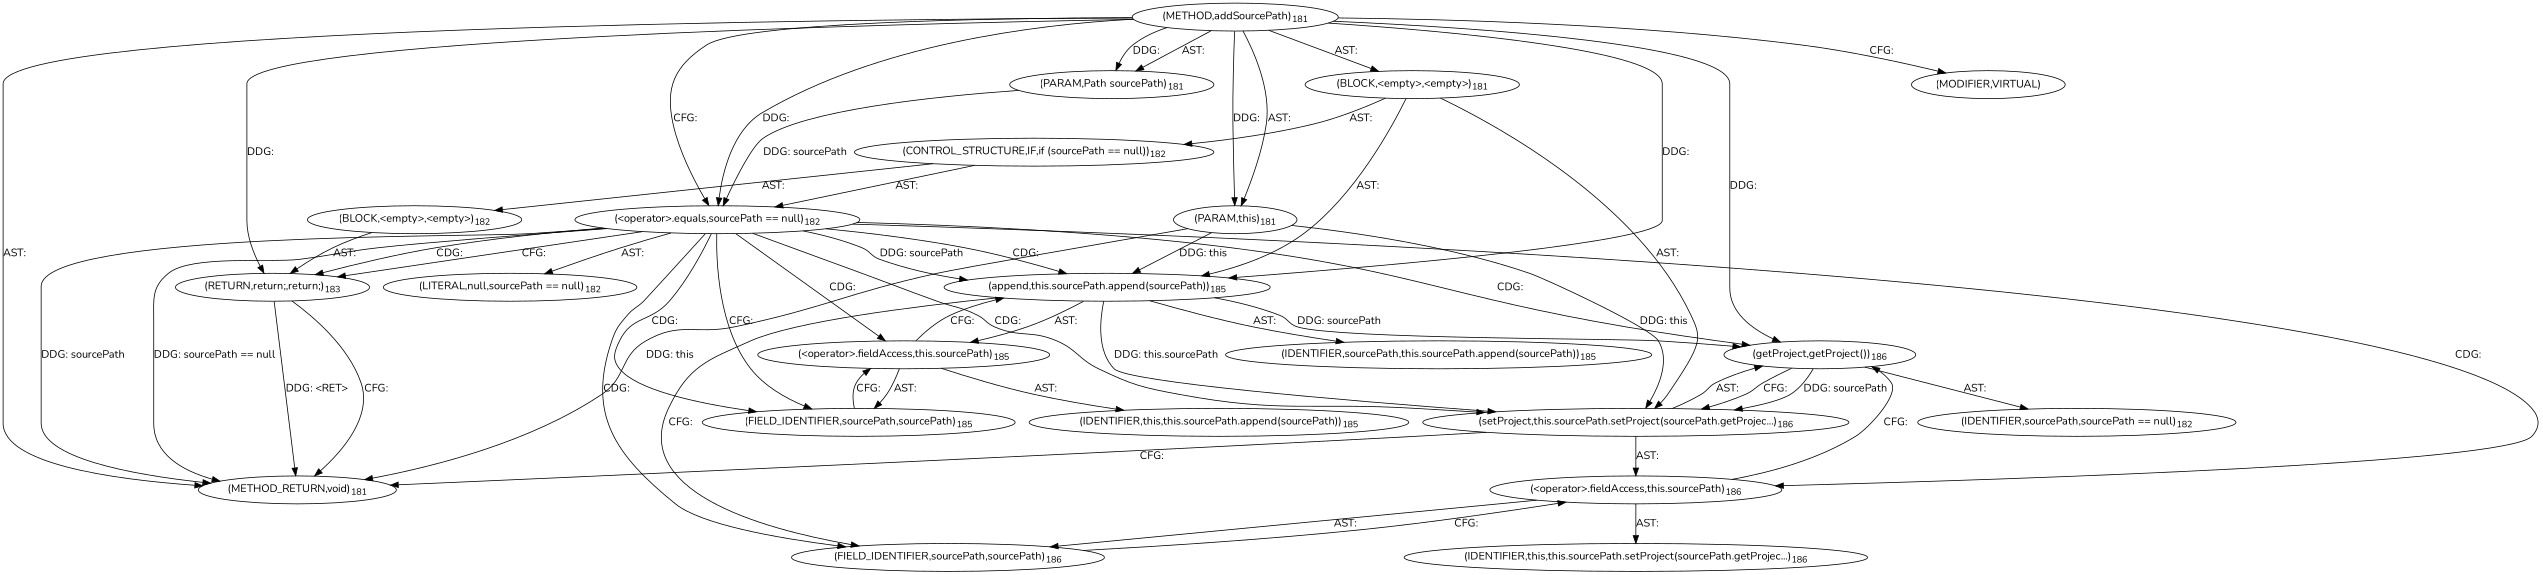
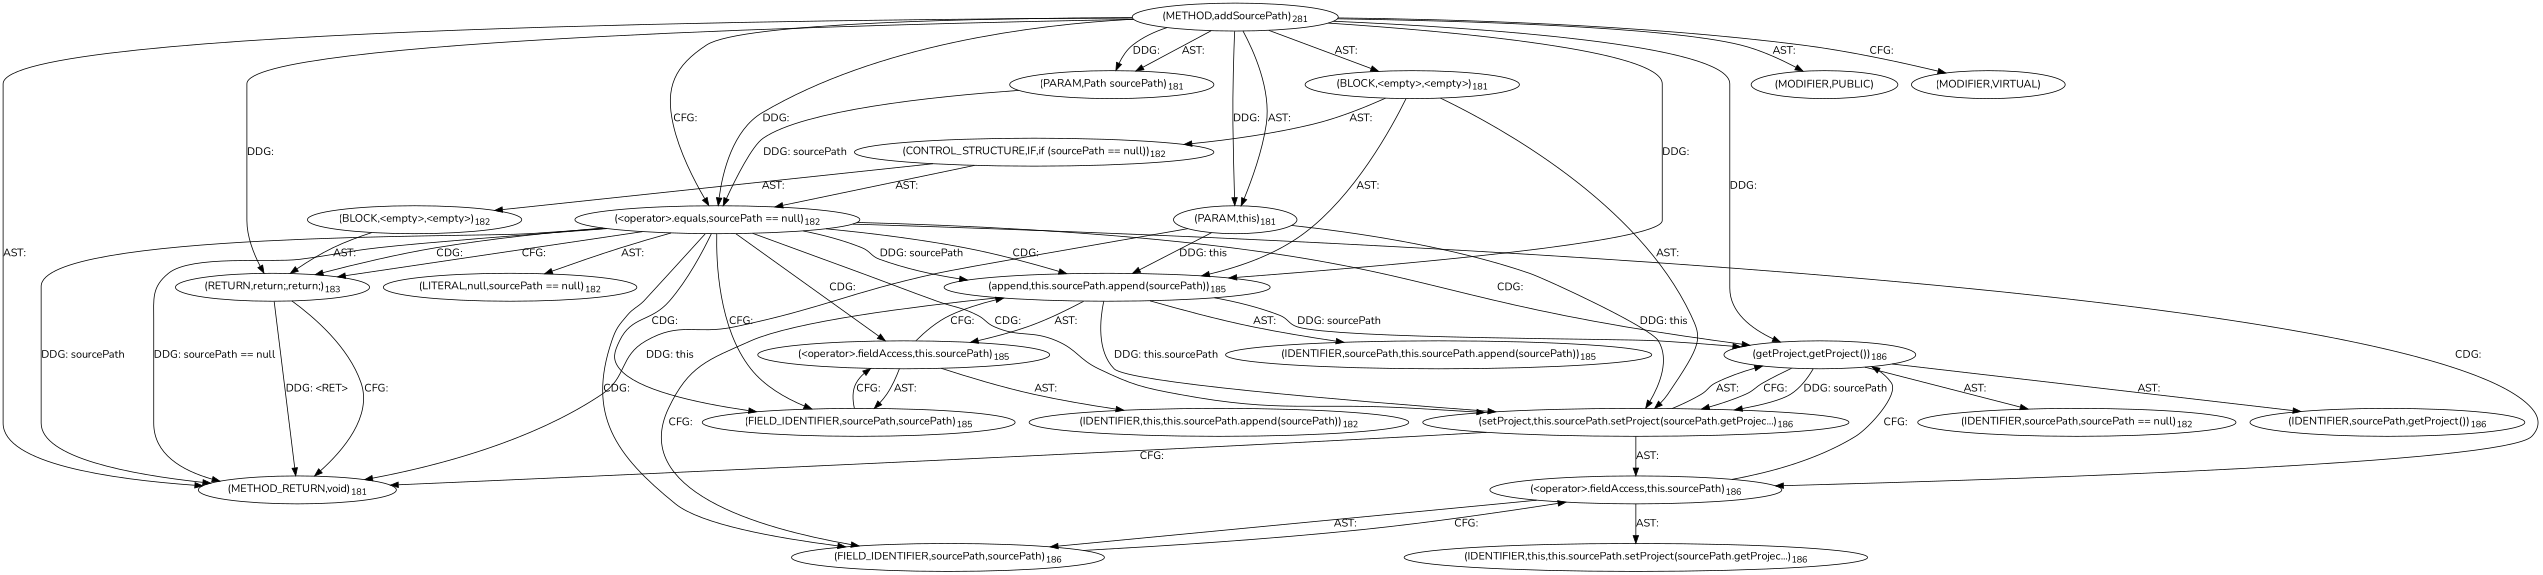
node "(METHOD,addSourcePath)": text "181" -> "281"
node "(MODIFIER,PUBLIC)": added
node "(IDENTIFIER,this,this.sourcePath.append(sourcePath))": text "185" -> "182"
node "(IDENTIFIER,sourcePath,getProject())": added
